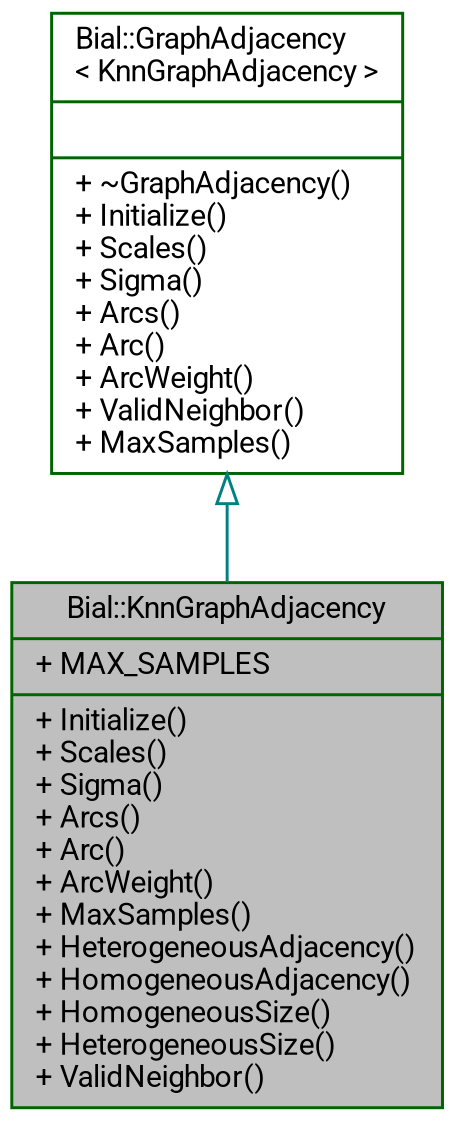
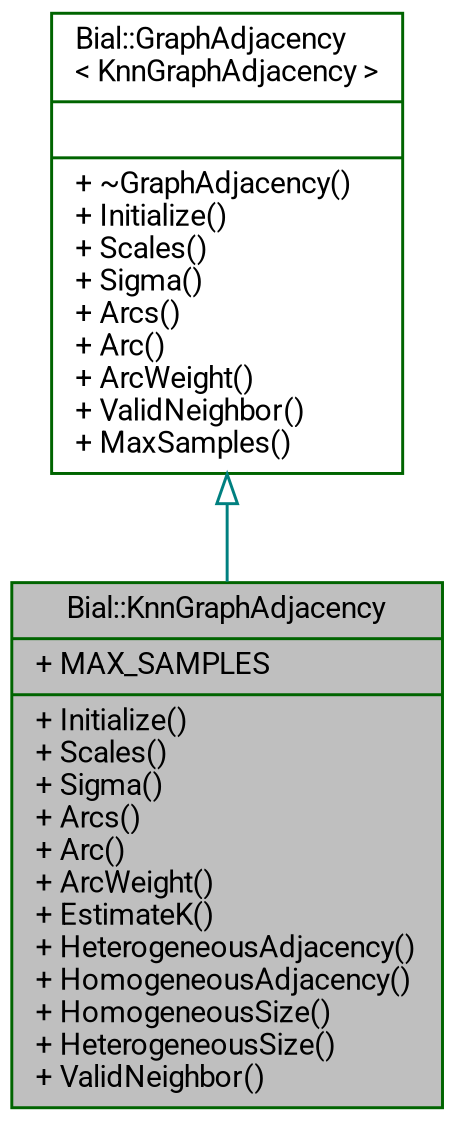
node "Bial::KnnGraphAdjacency": text "+ MaxSamples()" -> "+ EstimateK()"
